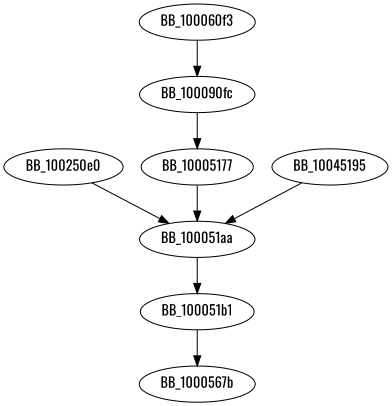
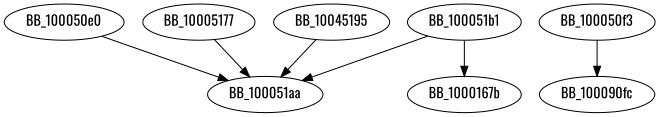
node "BB_100060f3": label "BB_100060f3" -> "BB_100050f3"
edge "BB_100090fc" -> "BB_10005177": removed
node "BB_100250e0": label "BB_100250e0" -> "BB_100050e0"
edge "BB_100051aa" -> "BB_100051b1": reversed
node "BB_1000567b": label "BB_1000567b" -> "BB_1000167b"
